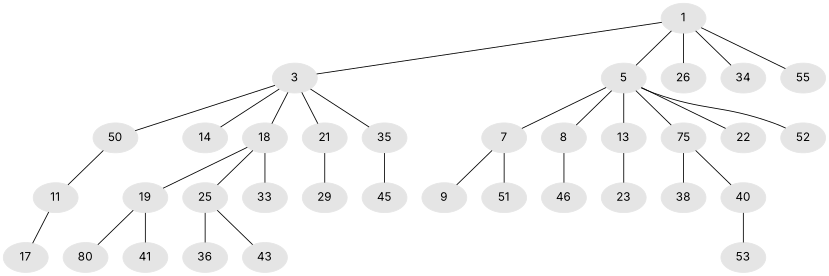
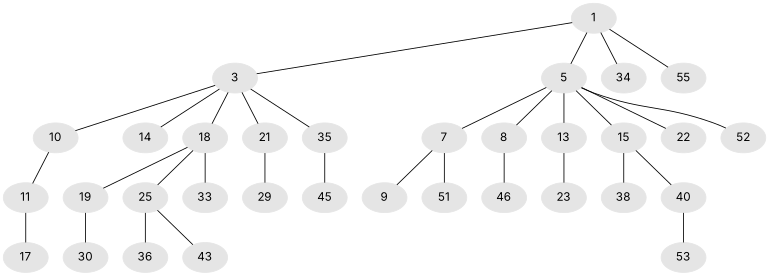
node "26": removed
node "50": label "50" -> "10"
node "75": label "75" -> "15"
node "80": label "80" -> "30"
node "41": removed
